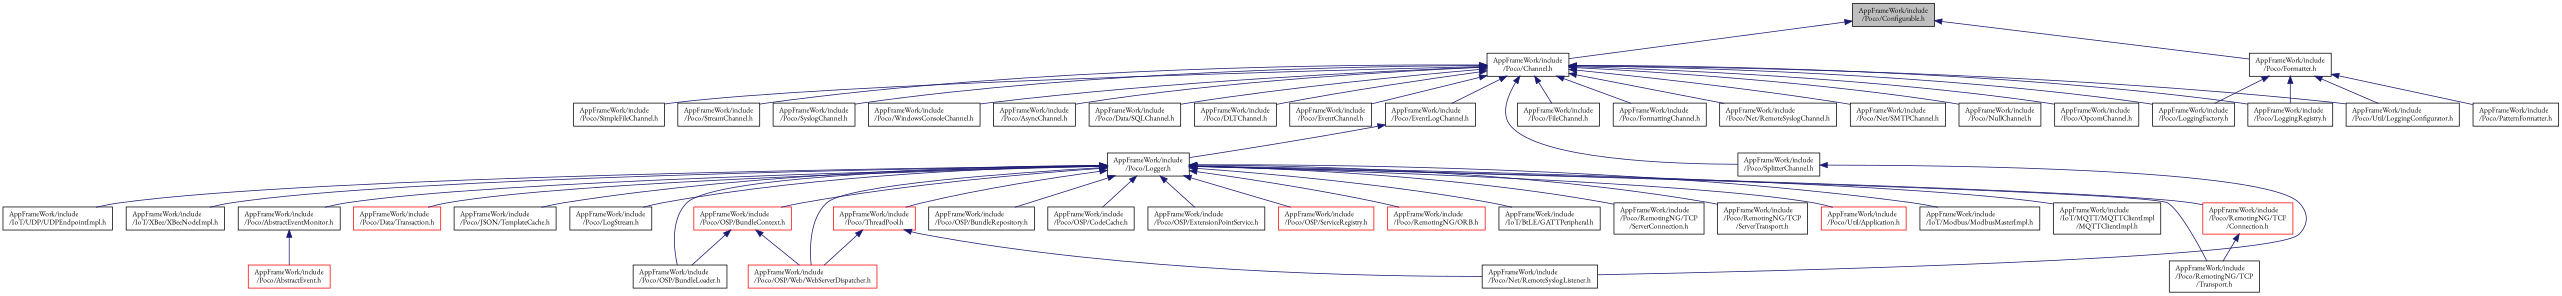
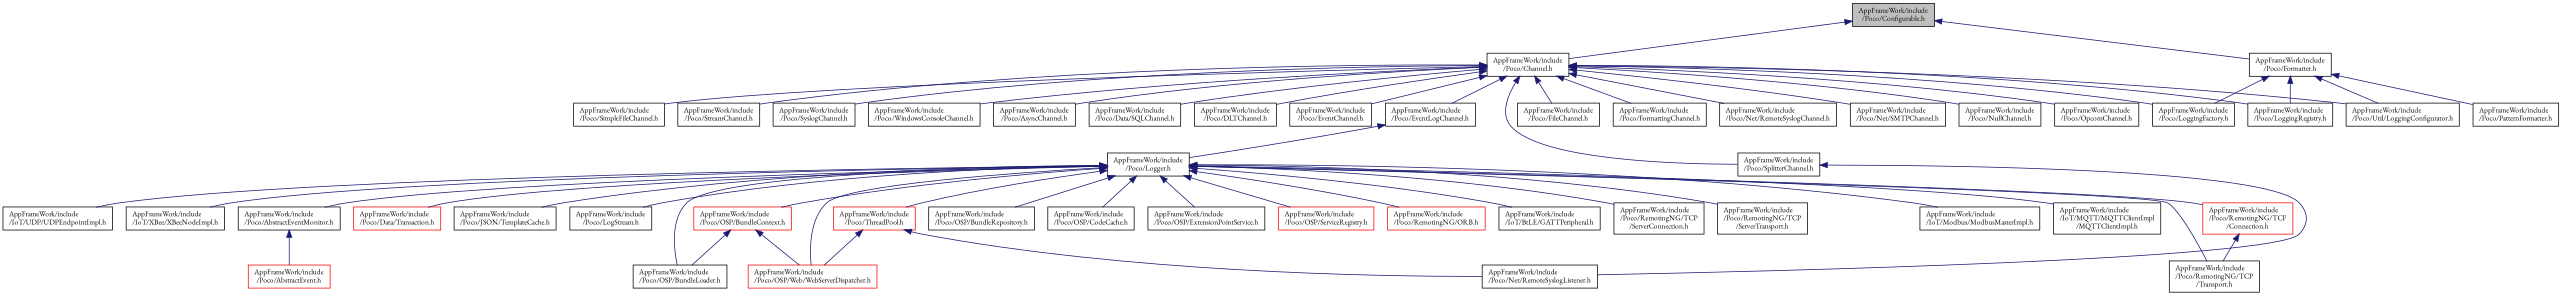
node "AppFrameWork/include /Poco/Util/Application.h": removed
